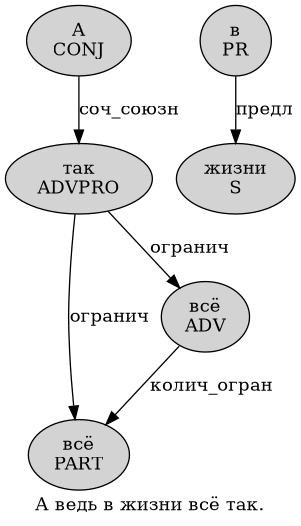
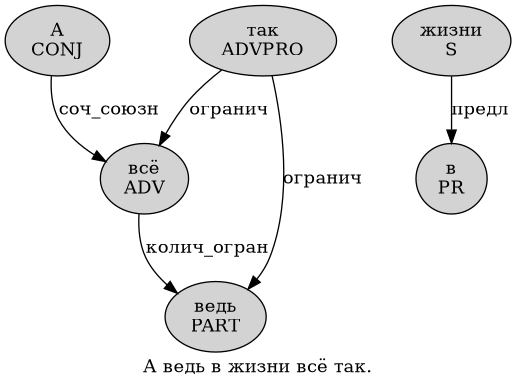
edge "А CONJ" -> "так ADVPRO": now "А CONJ" -> "всё ADV"
edge "в PR" -> "жизни S": reversed
node "всё PART": label "всё PART" -> "ведь PART"
